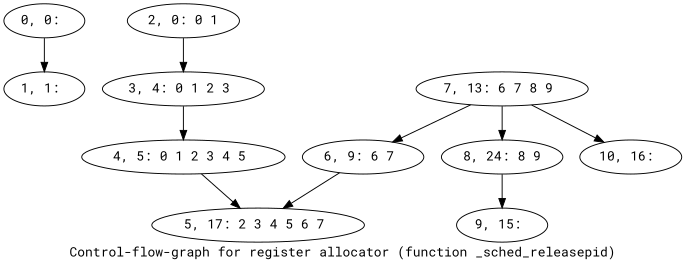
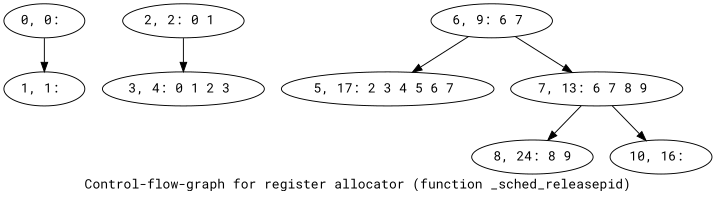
node "2, 0: 0 1": label "2, 0: 0 1" -> "2, 2: 0 1"
edge "7, 13: 6 7 8 9" -> "6, 9: 6 7": reversed
node "4, 5: 0 1 2 3 4 5": removed
node "9, 15:": removed
